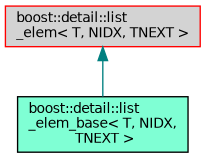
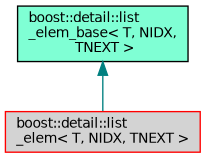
edge "boost::detail::list _elem_base< T, NIDX, TNEXT >" -> "boost::detail::list _elem< T, NIDX, TNEXT >": reversed
